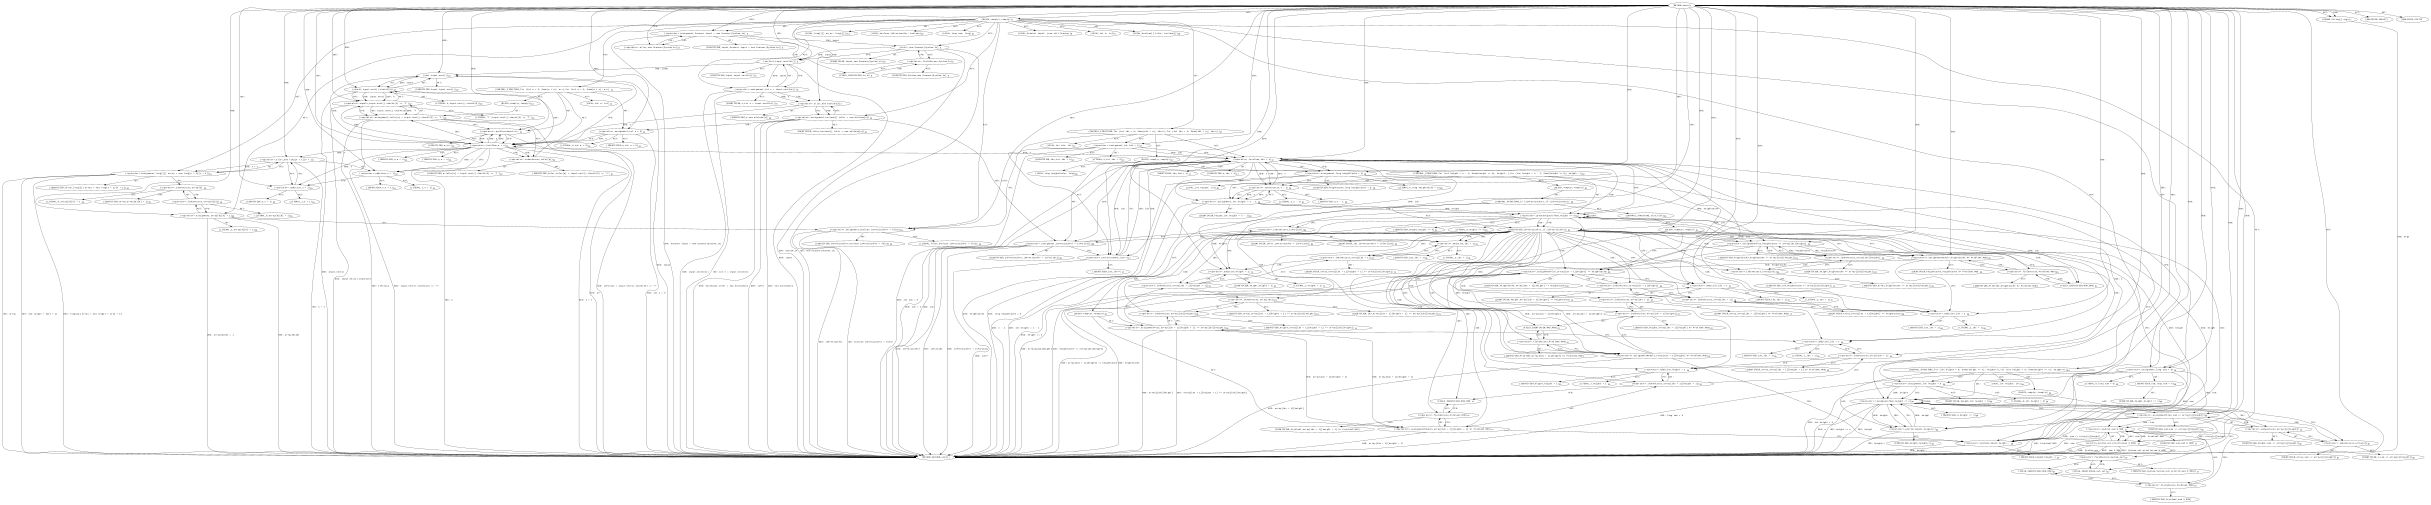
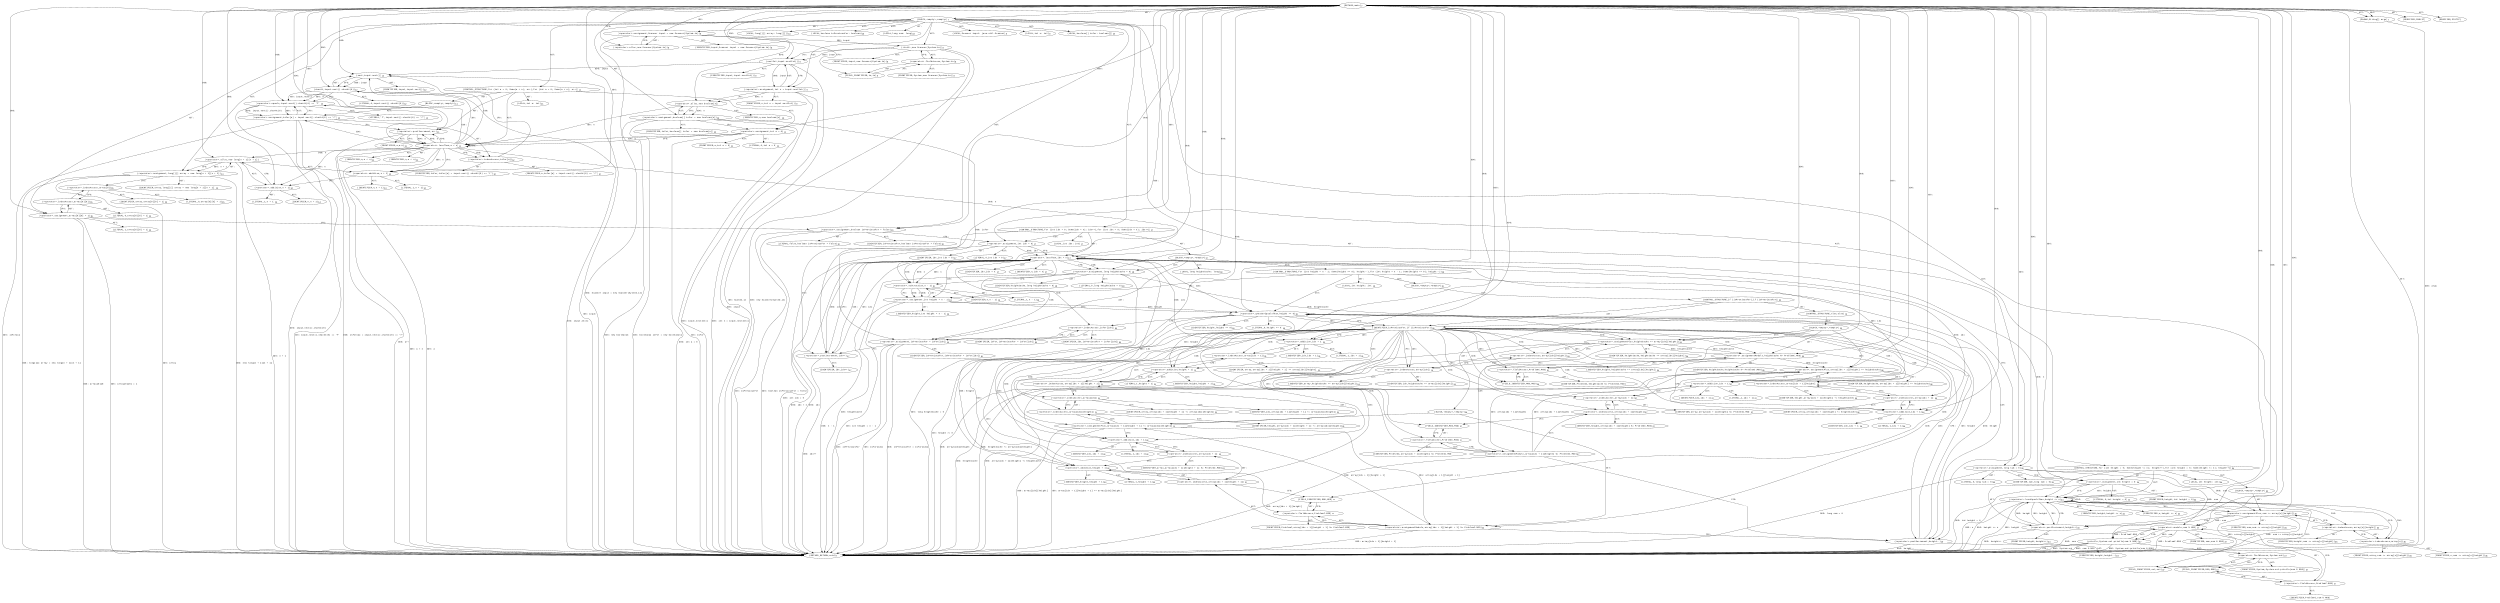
edge "(<operator>.equals,input.next().charAt(0) == 'f')" -> "(charAt,input.next().charAt(0))": removed, label "AST:"
edge "(<operator>.assignment,int idx = 0)" -> "(<operator>.assignment,boolean isPreviousFor = false)": reversed
edge "(IDENTIFIER,sum,long sum = 0)" -> "(IDENTIFIER,height,height <= n)": now "(<operator>.lessEqualsThan,height <= n)" -> "(IDENTIFIER,height,height <= n)"
